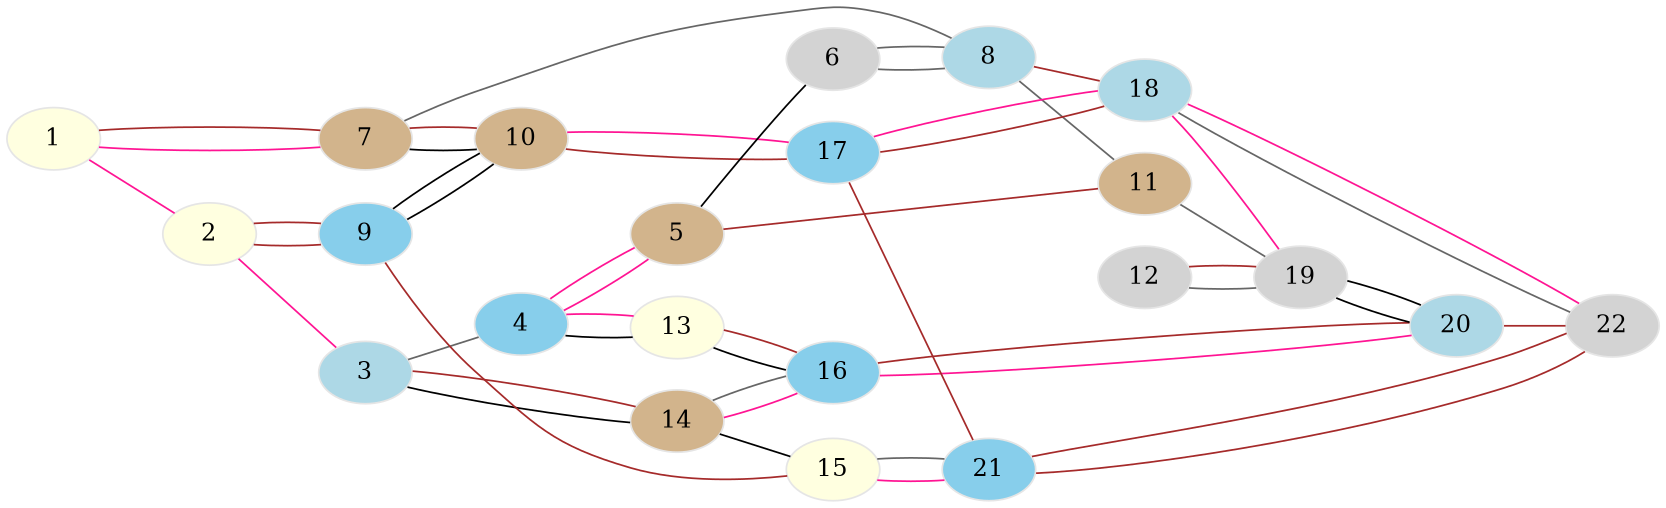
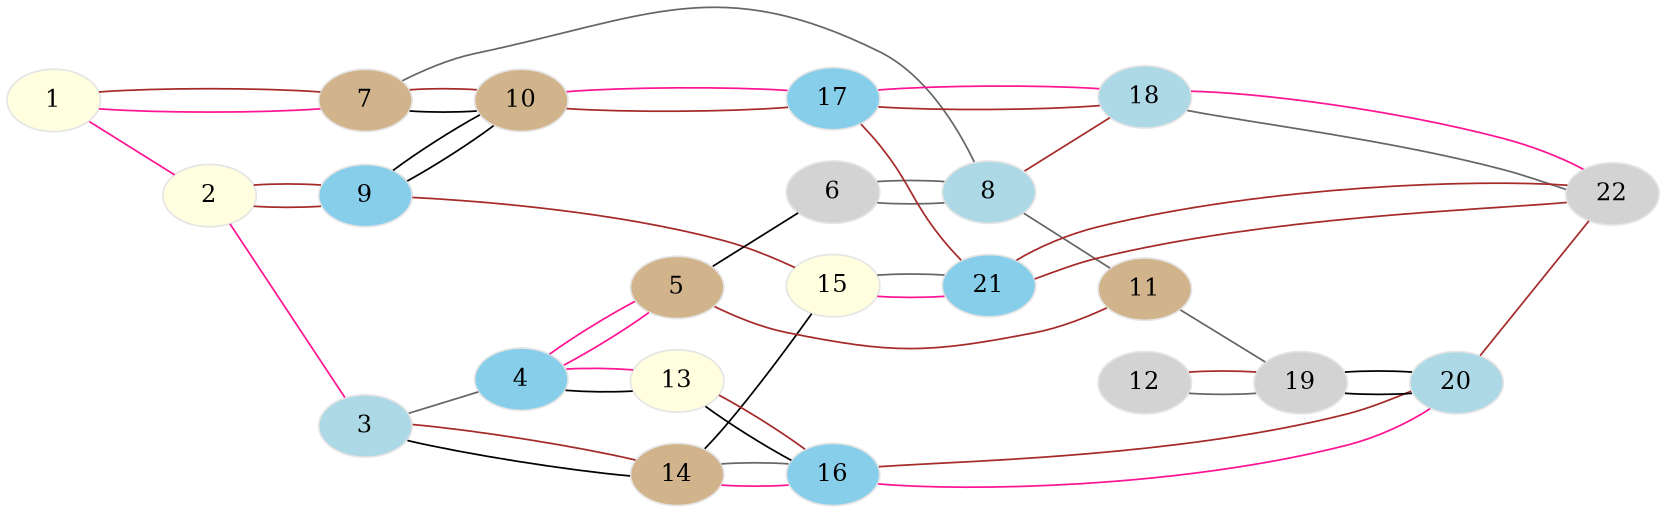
edge "18" -- "19": removed
